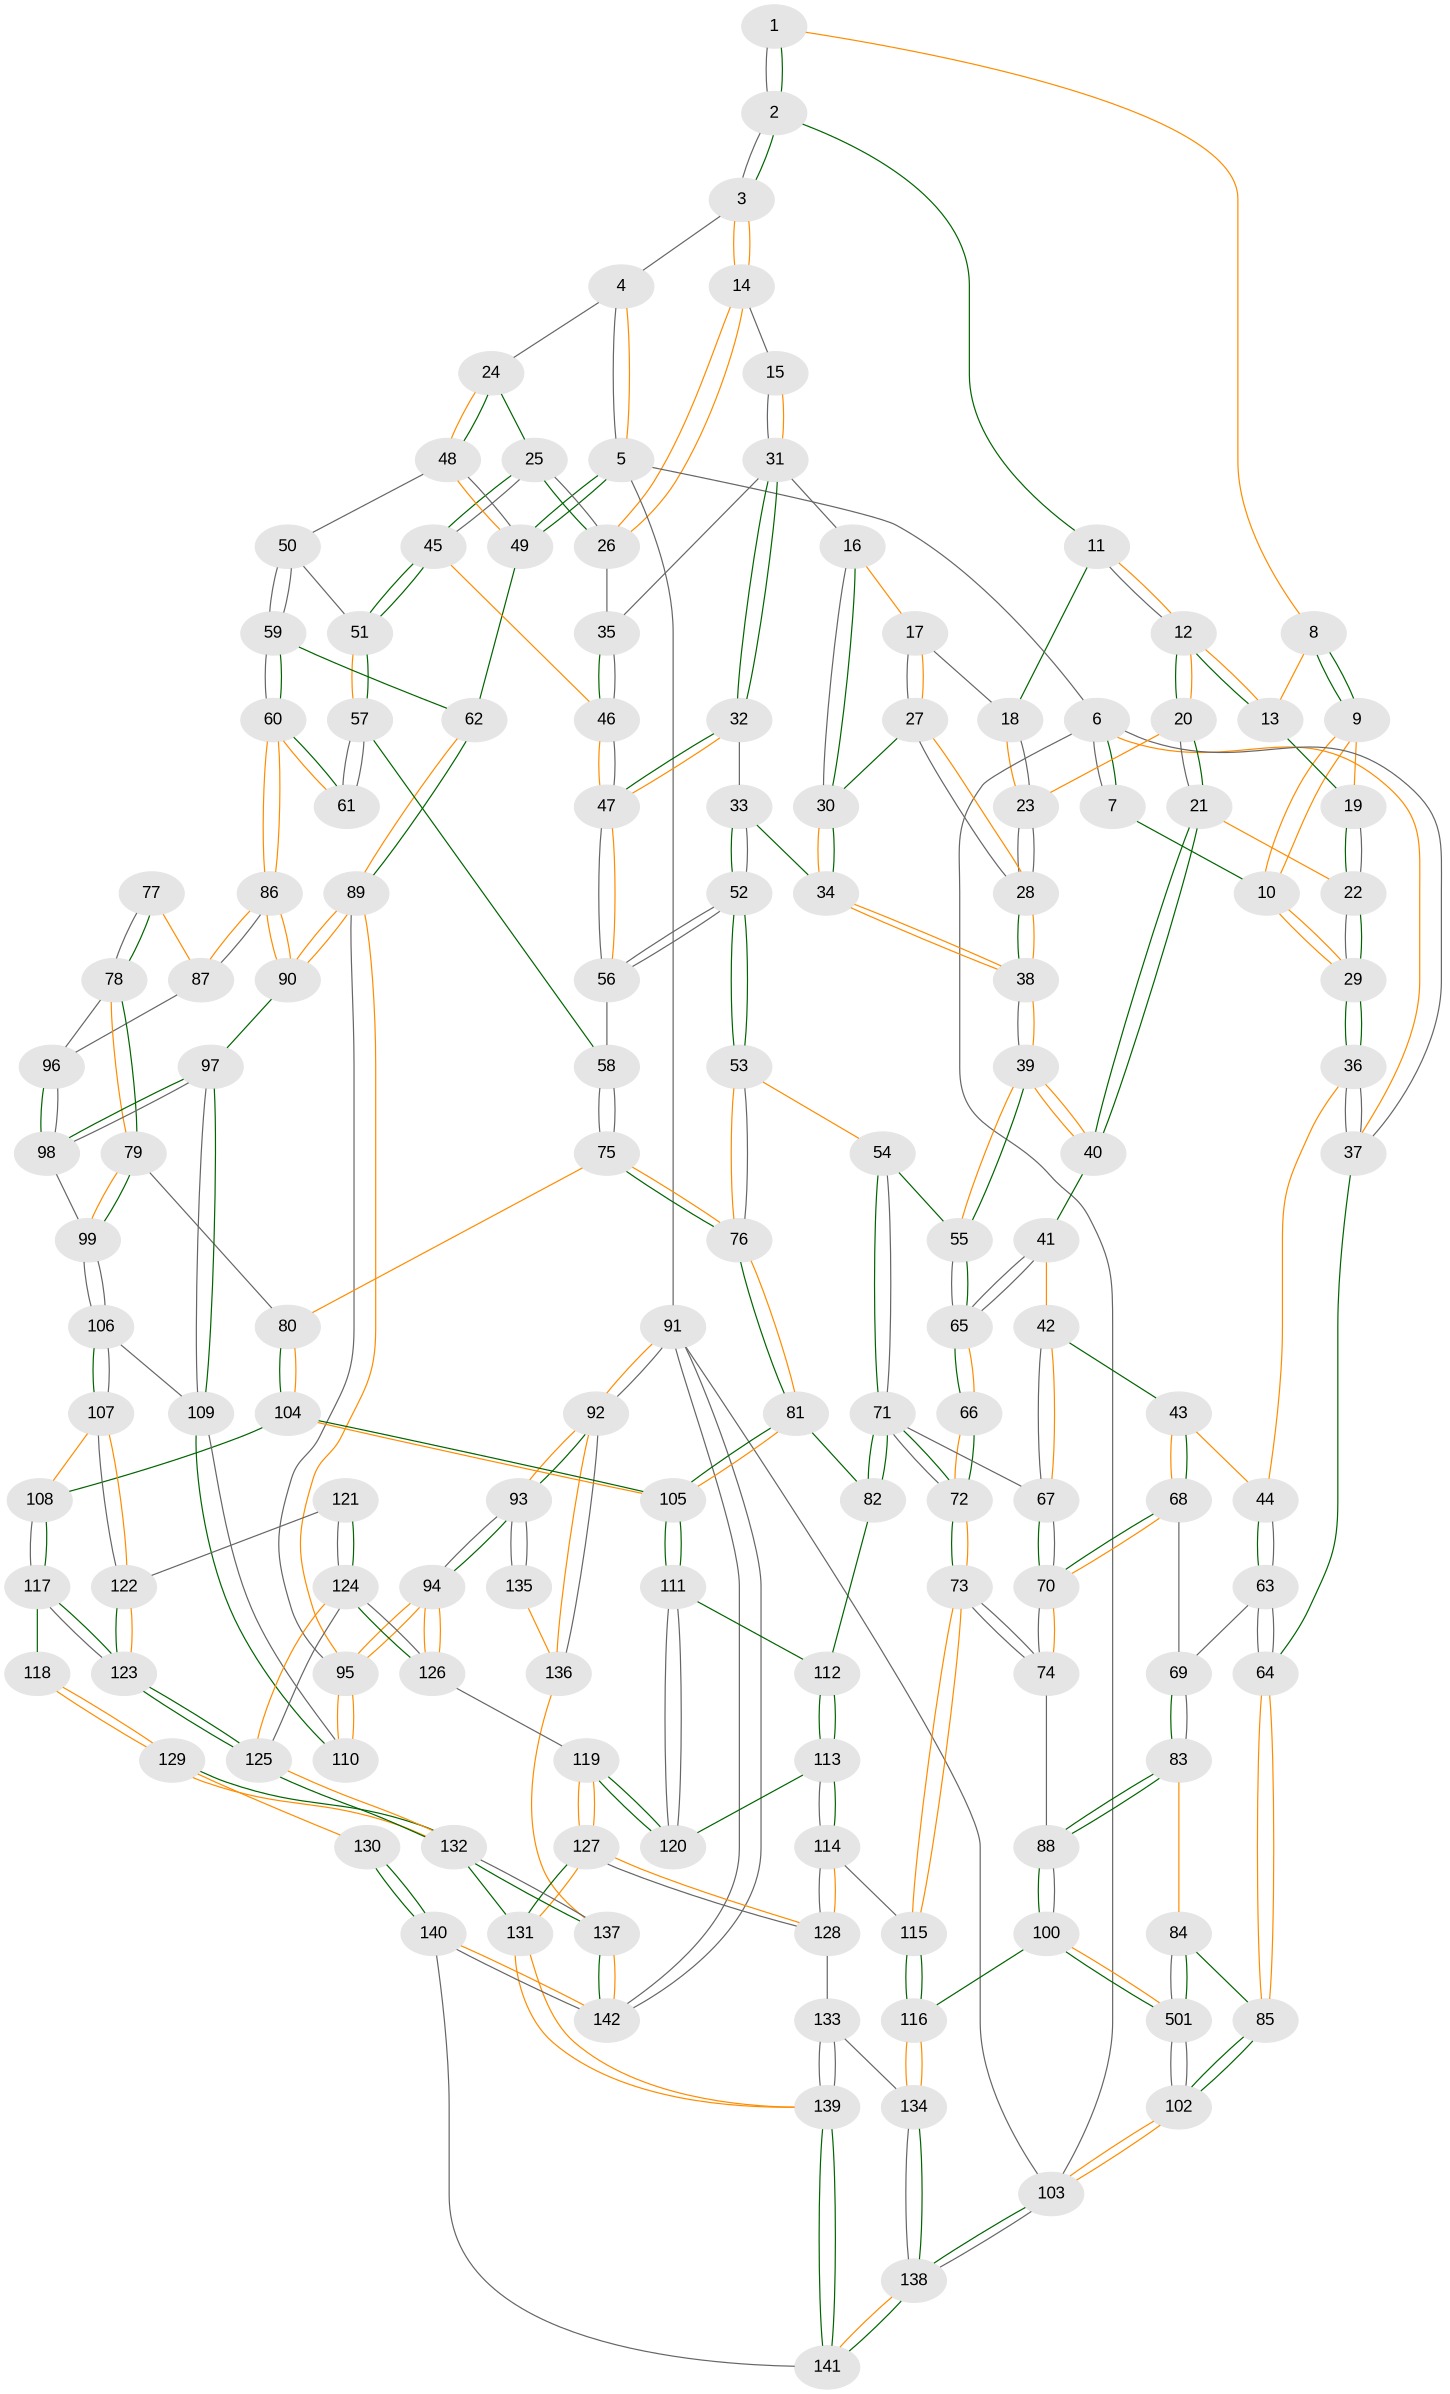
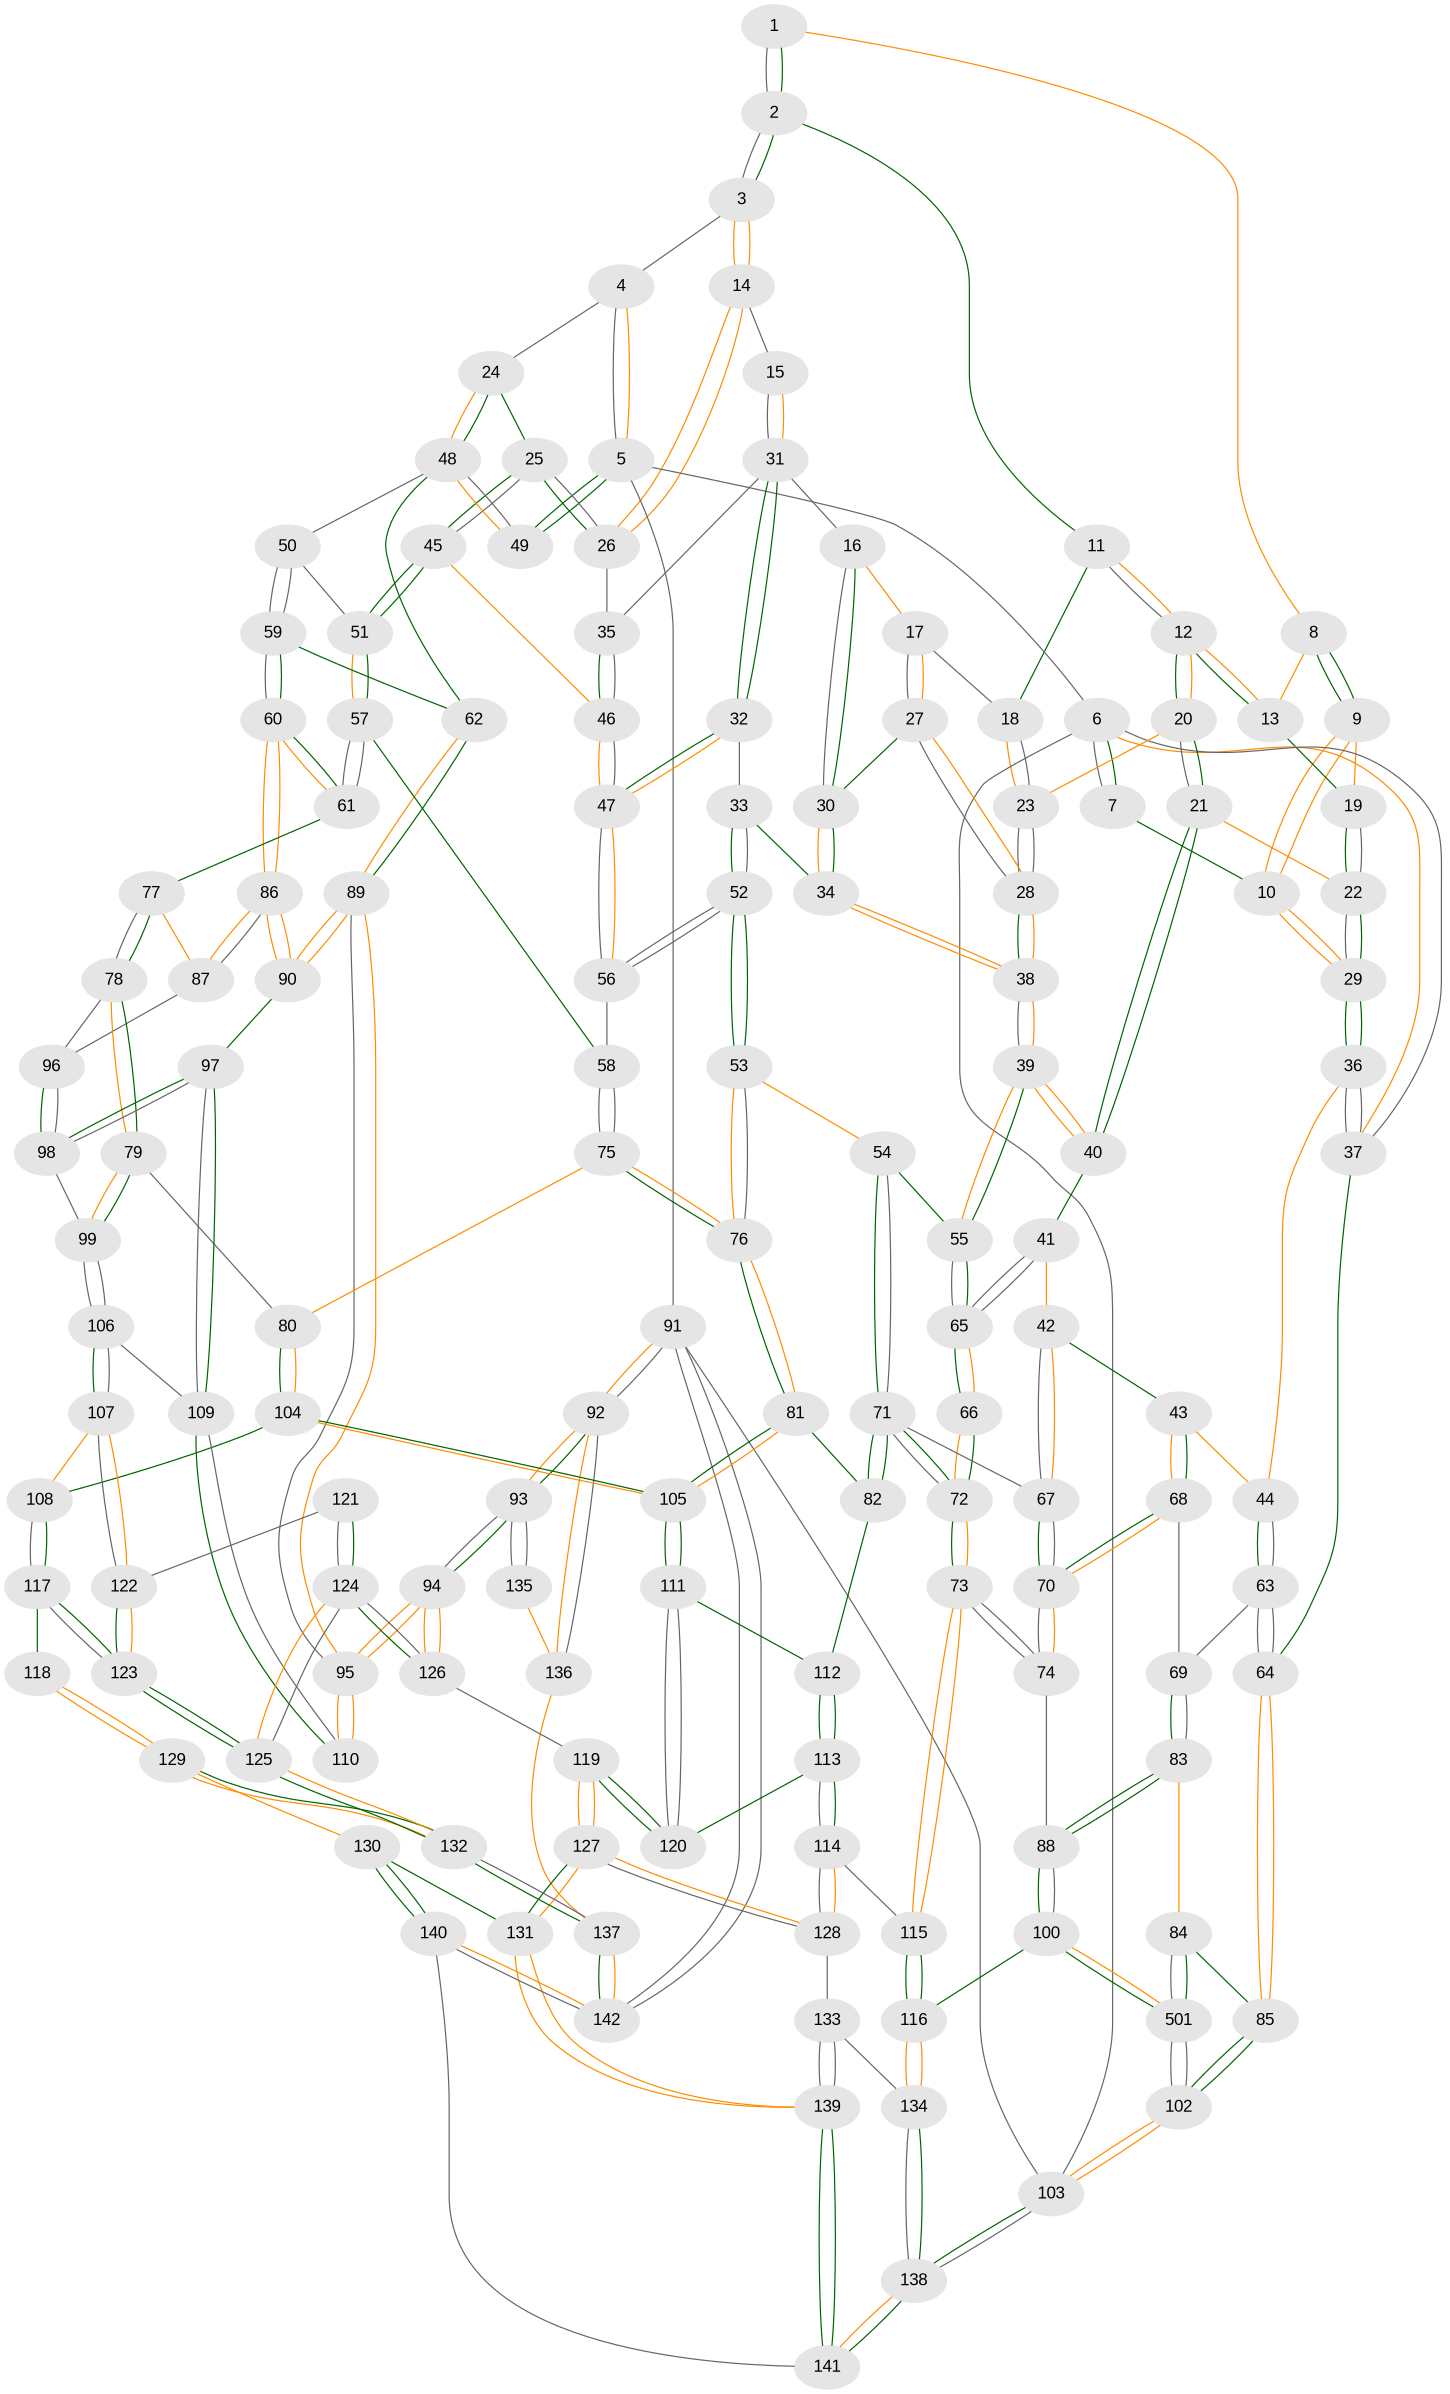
edge "49" -- "62": now "48" -- "62"
edge "61" -- "77": added
edge "132" -- "131": now "130" -- "131"
